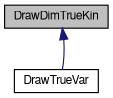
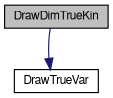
edge "DrawTrueVar" -> "DrawDimTrueKin": reversed
